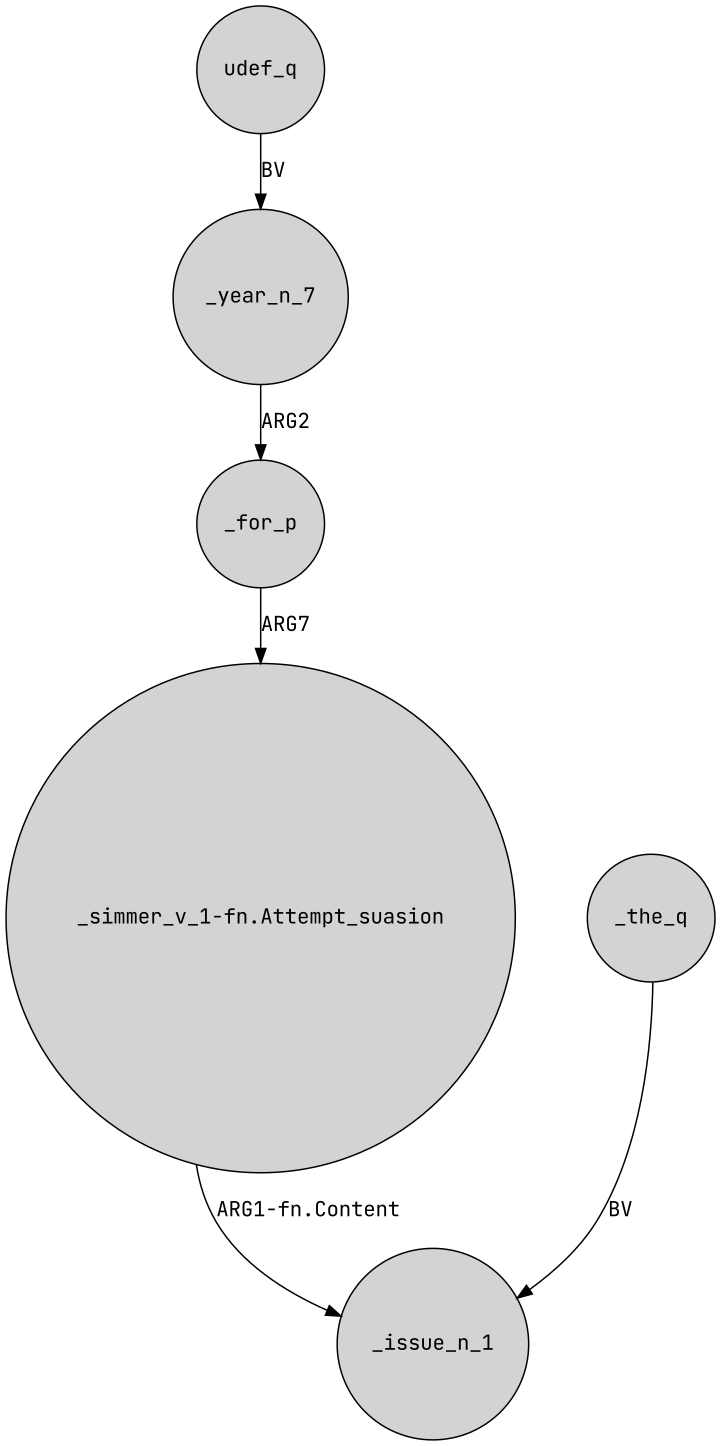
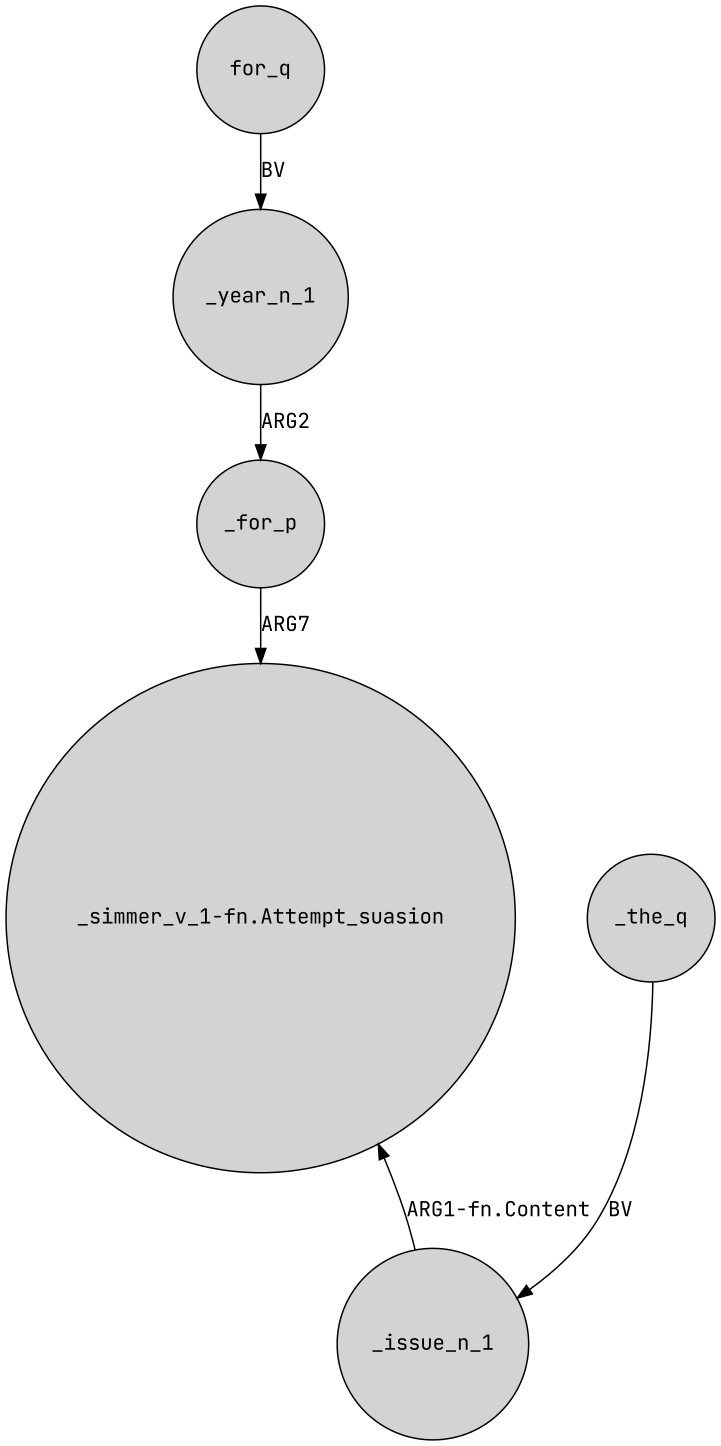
node "udef_q": label "udef_q" -> "for_q"
node "_year_n_7": label "_year_n_7" -> "_year_n_1"
edge "_simmer_v_1-fn.Attempt_suasion" -> "_issue_n_1": reversed
